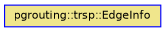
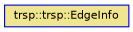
node "pgrouting::trsp::EdgeInfo": label "pgrouting::trsp::EdgeInfo" -> "trsp::trsp::EdgeInfo"
